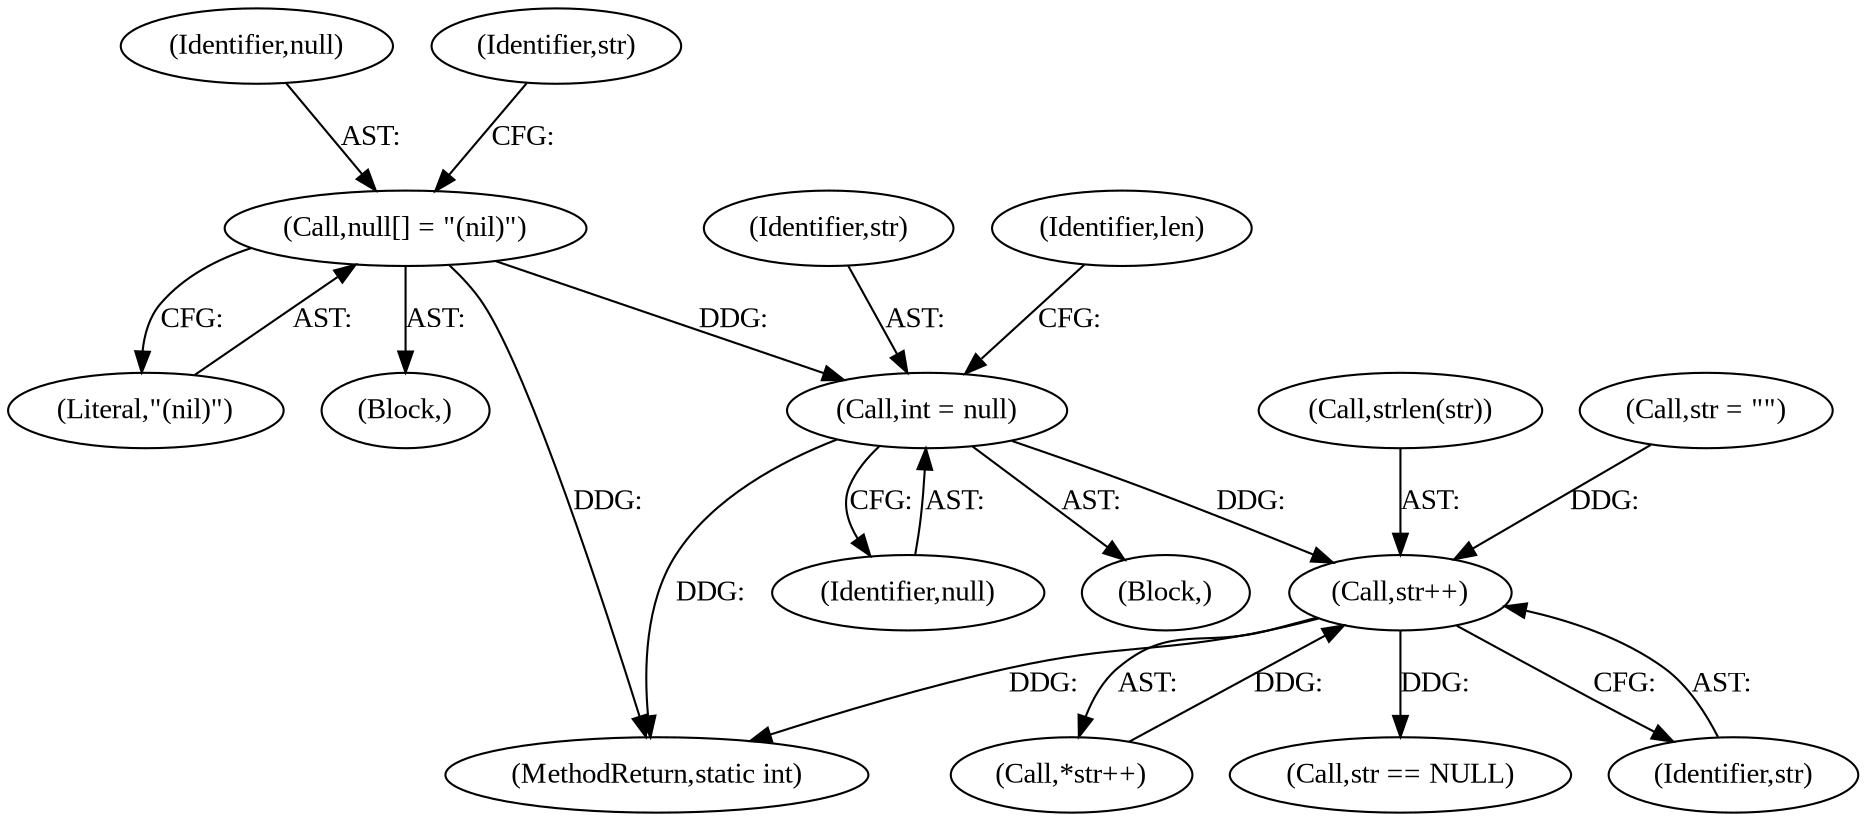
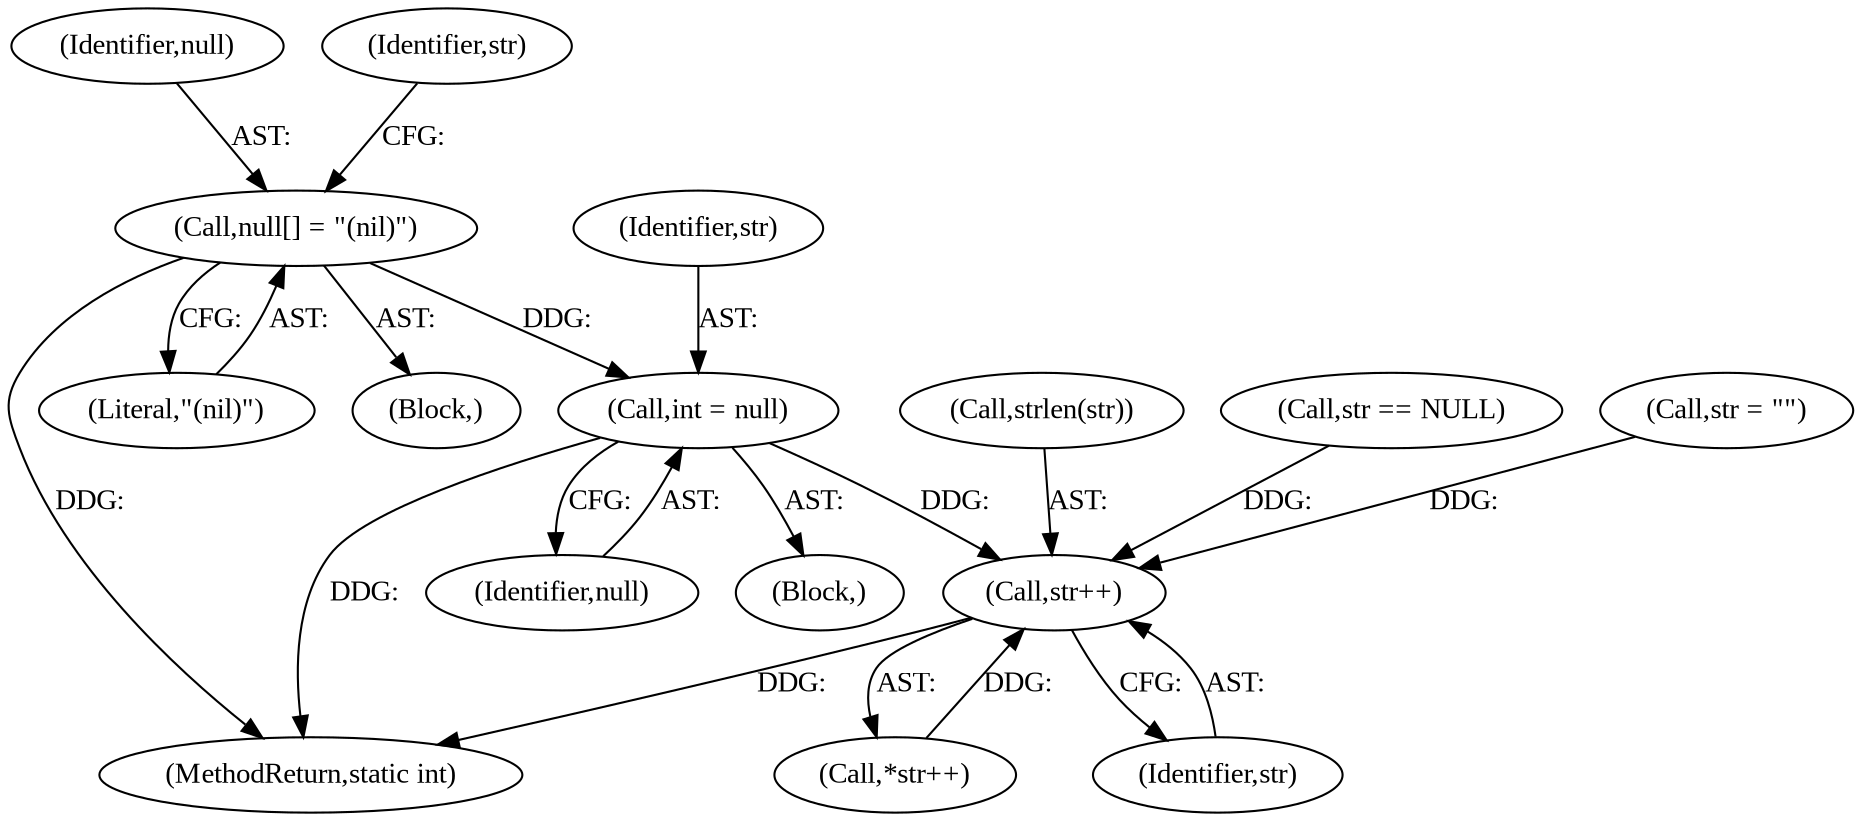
node "(Identifier,len)": removed
edge "(Call,str++)" -> "(Call,str == NULL)": reversed
